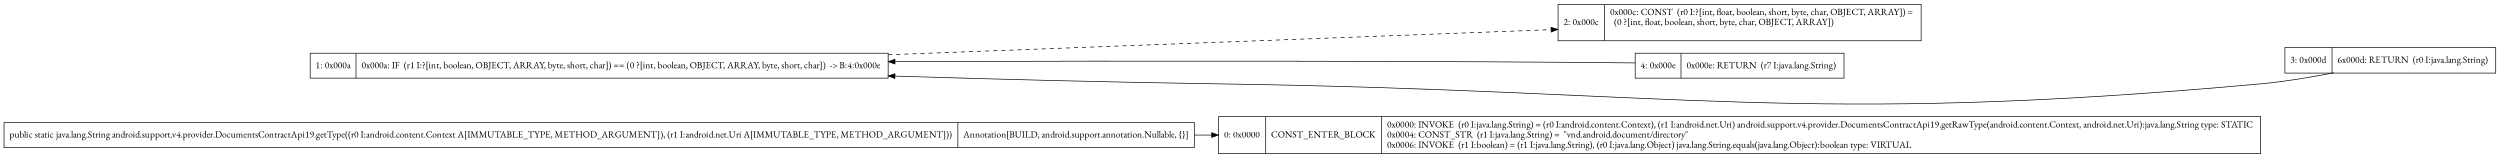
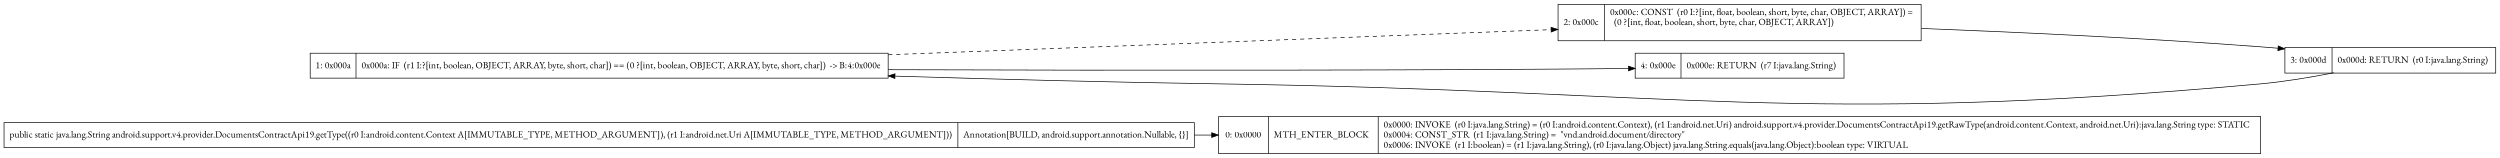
edge "2: 0x000c" -> "3: 0x000d": added
node "3: 0x000d": text "6x000d: RETURN  (r0 I:java.lang.String)" -> "0x000d: RETURN  (r0 I:java.lang.String)"
edge "4: 0x000e" -> "1: 0x000a": reversed
node "0: 0x0000": text "CONST_ENTER_BLOCK" -> "MTH_ENTER_BLOCK"
